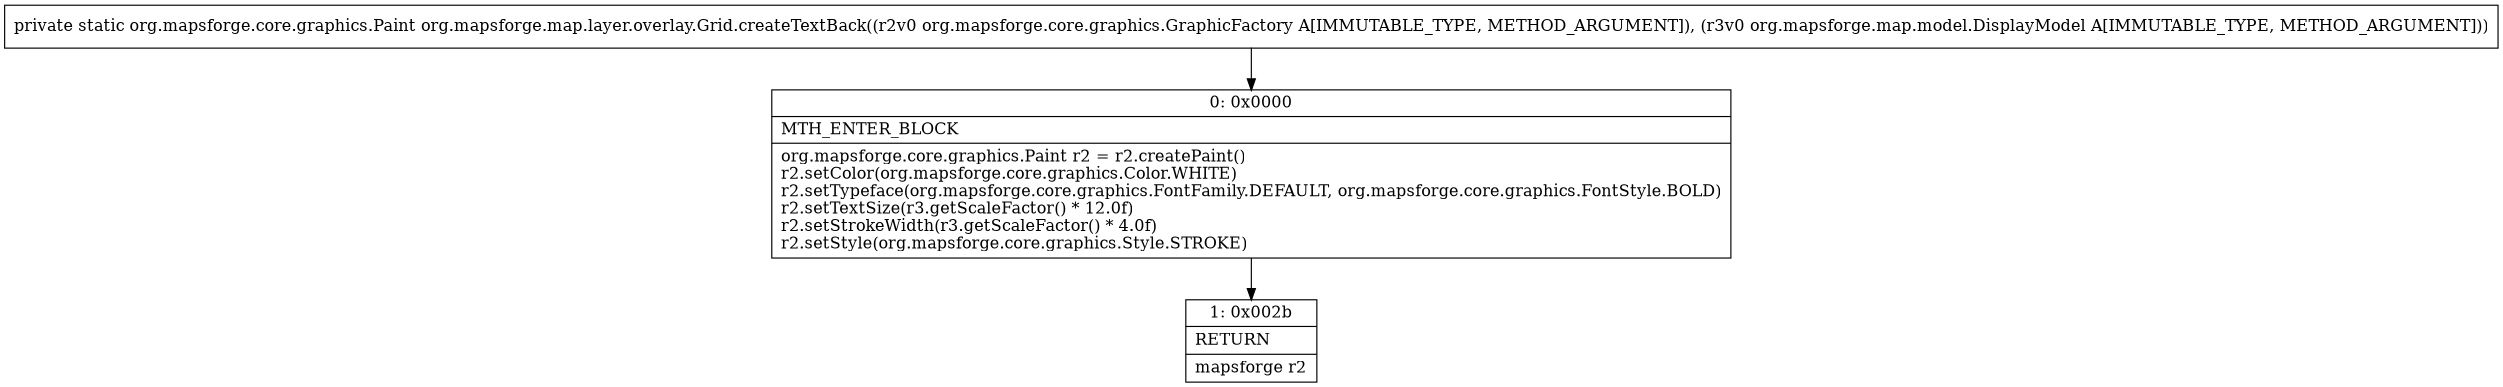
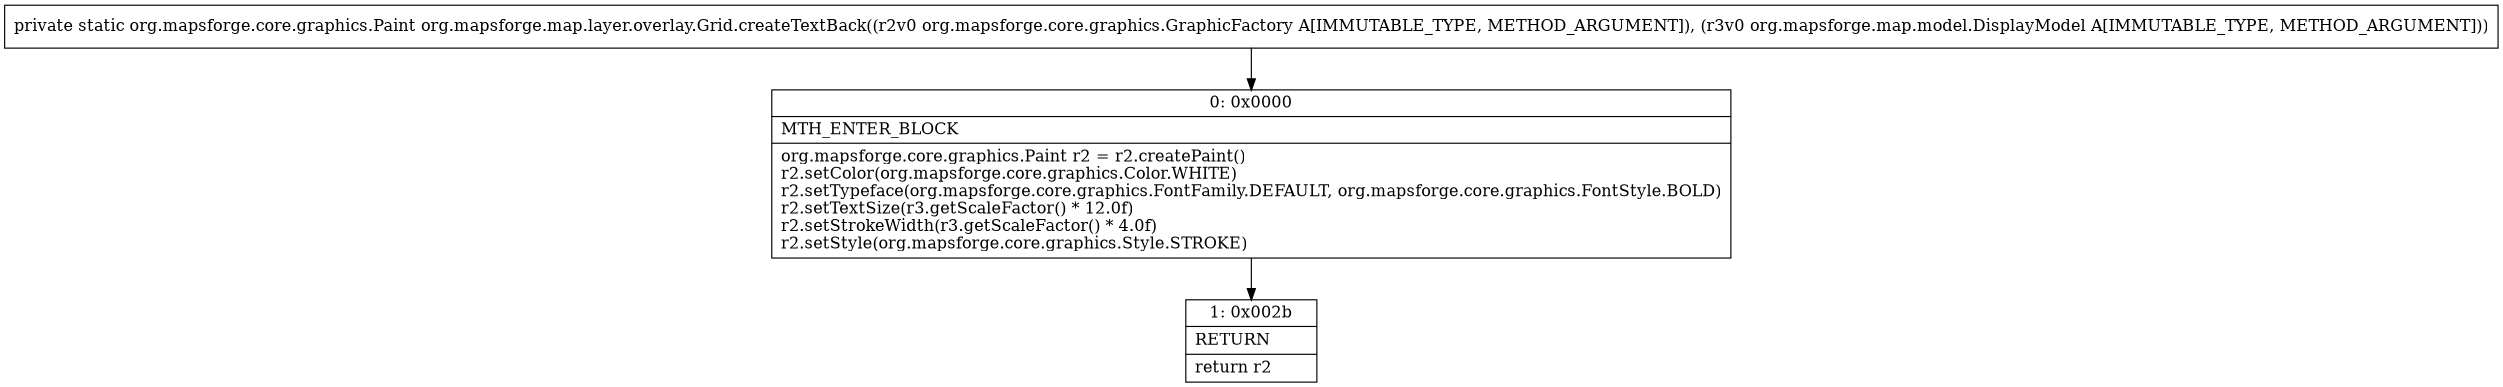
node "1: 0x002b": text "mapsforge r2" -> "return r2"
